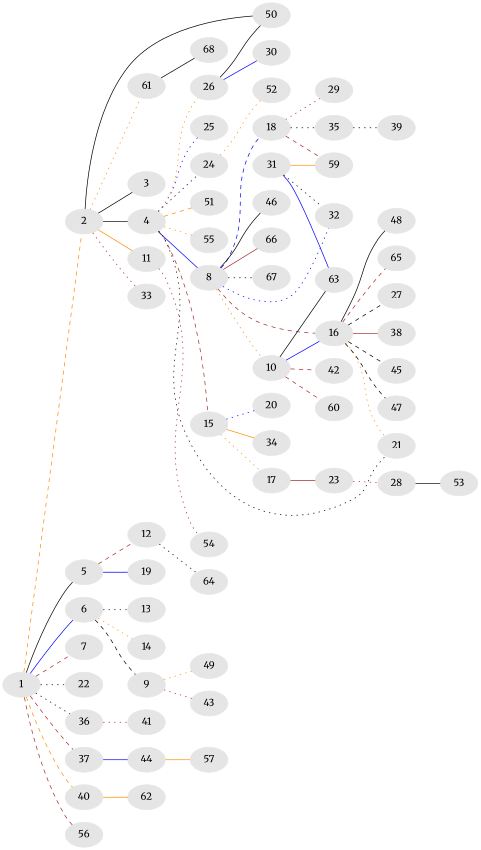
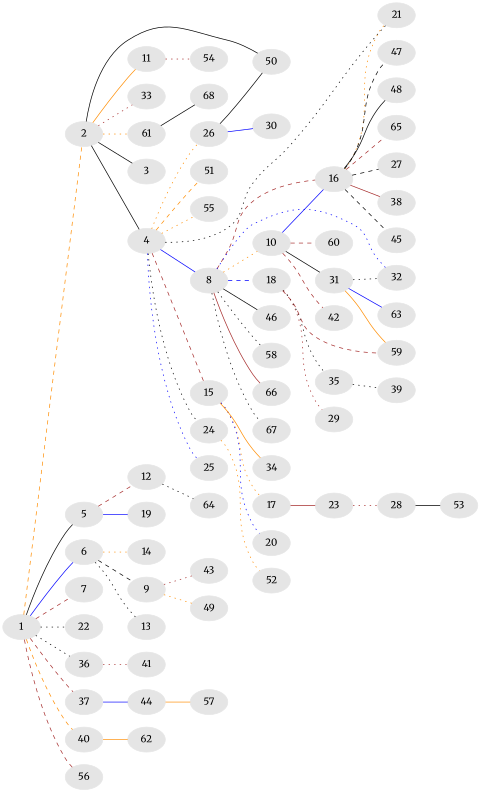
edge "63" -- "10": now "31" -- "10"
node "58": added
